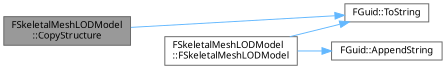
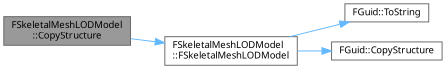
edge "FSkeletalMeshLODModel ::CopyStructure" -> "FGuid::ToString": now "FSkeletalMeshLODModel ::CopyStructure" -> "FSkeletalMeshLODModel ::FSkeletalMeshLODModel"
node "FGuid::AppendString": label "FGuid::AppendString" -> "FGuid::CopyStructure"
